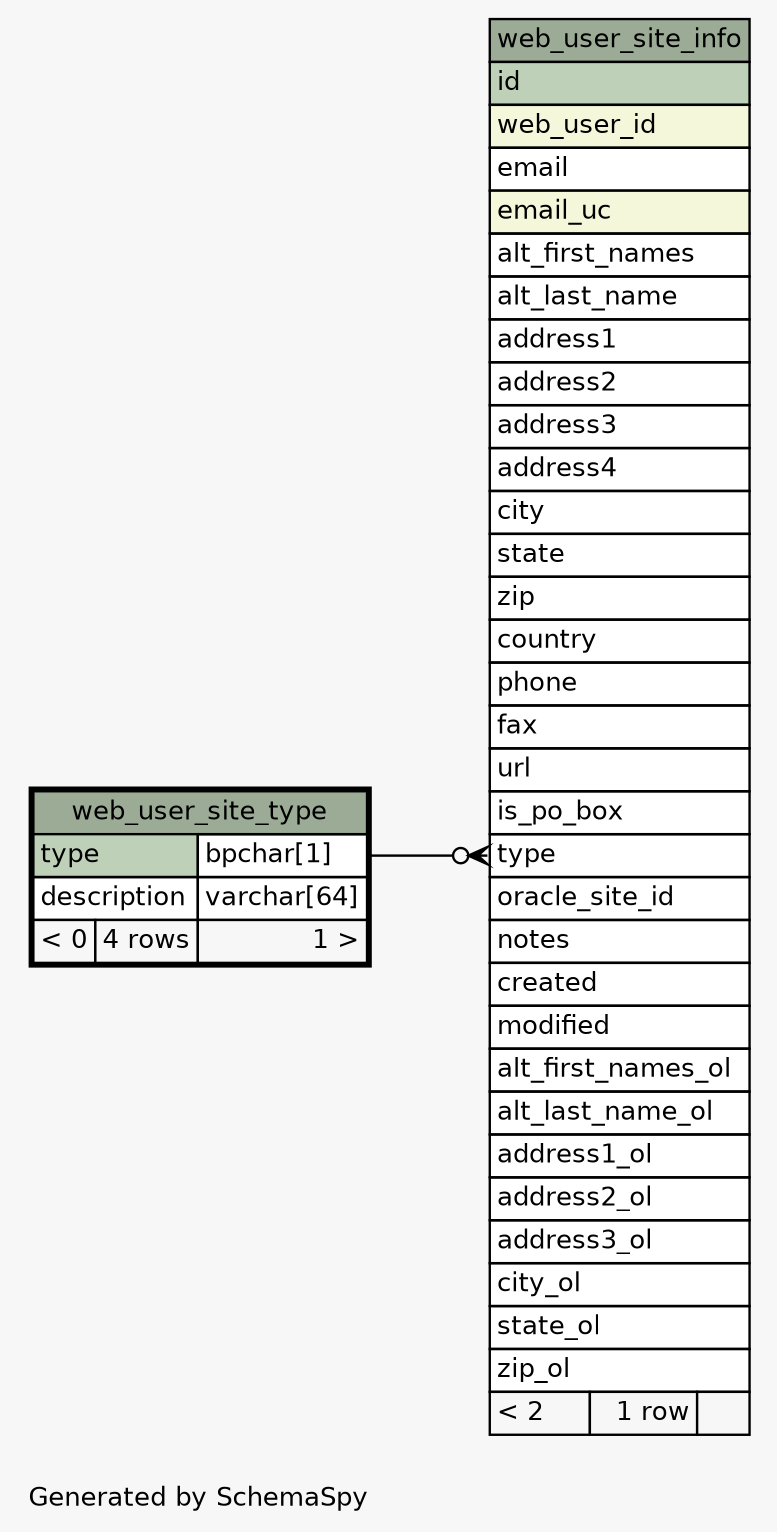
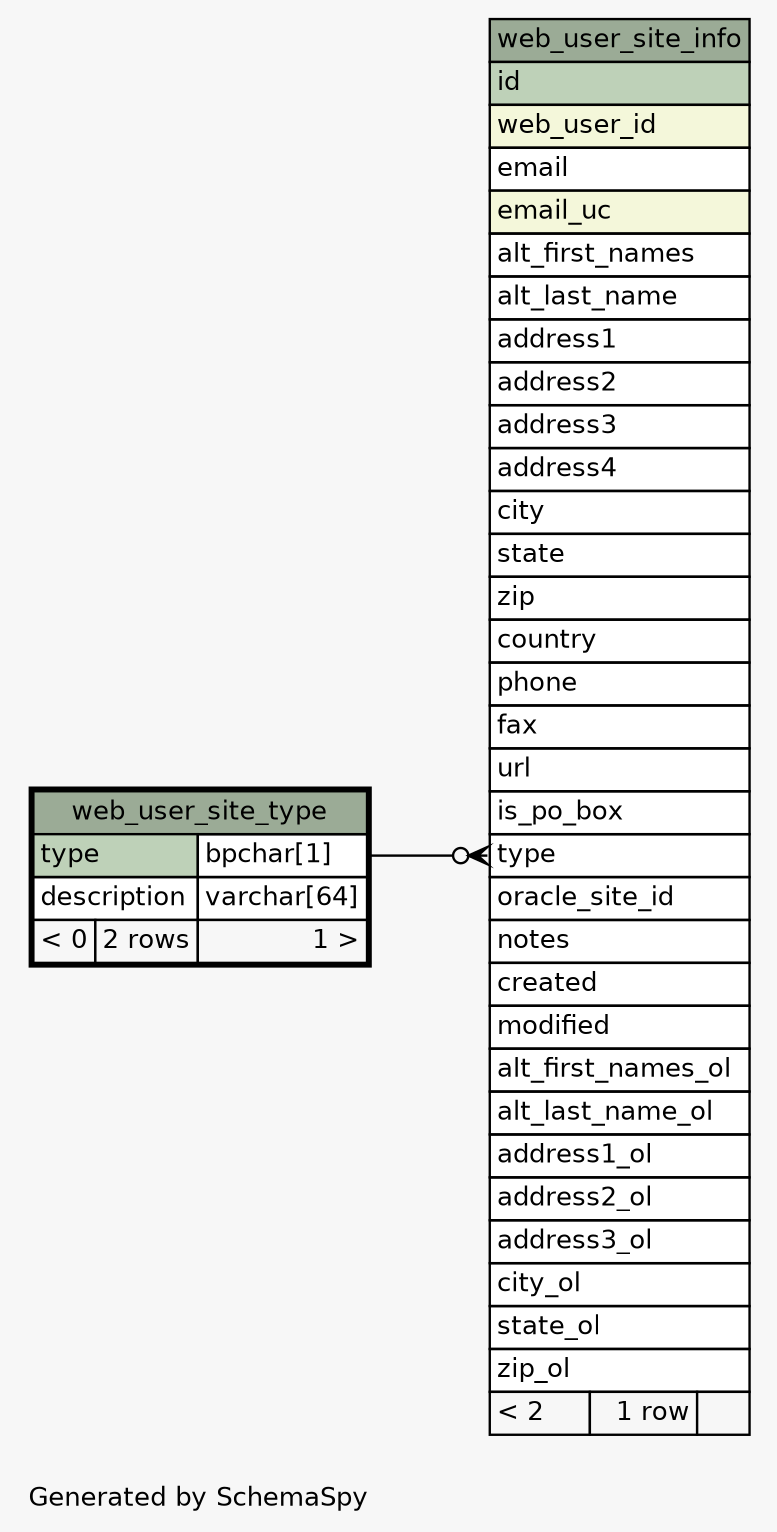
node "web_user_site_type": text "4 rows" -> "2 rows"
